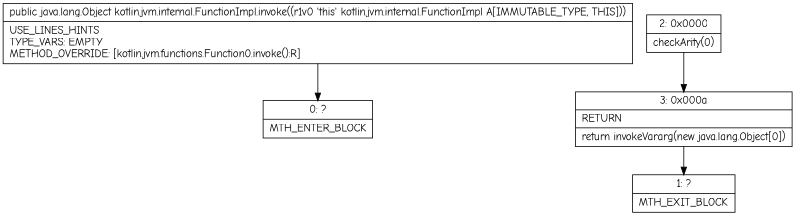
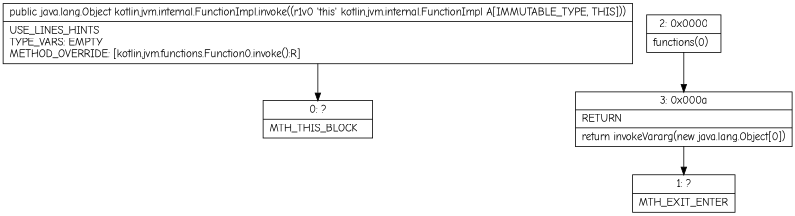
node "2: 0x0000": text "checkArity(0)" -> "functions(0)"
node "0: ?": text "MTH_ENTER_BLOCK" -> "MTH_THIS_BLOCK"
node "1: ?": text "MTH_EXIT_BLOCK" -> "MTH_EXIT_ENTER"
